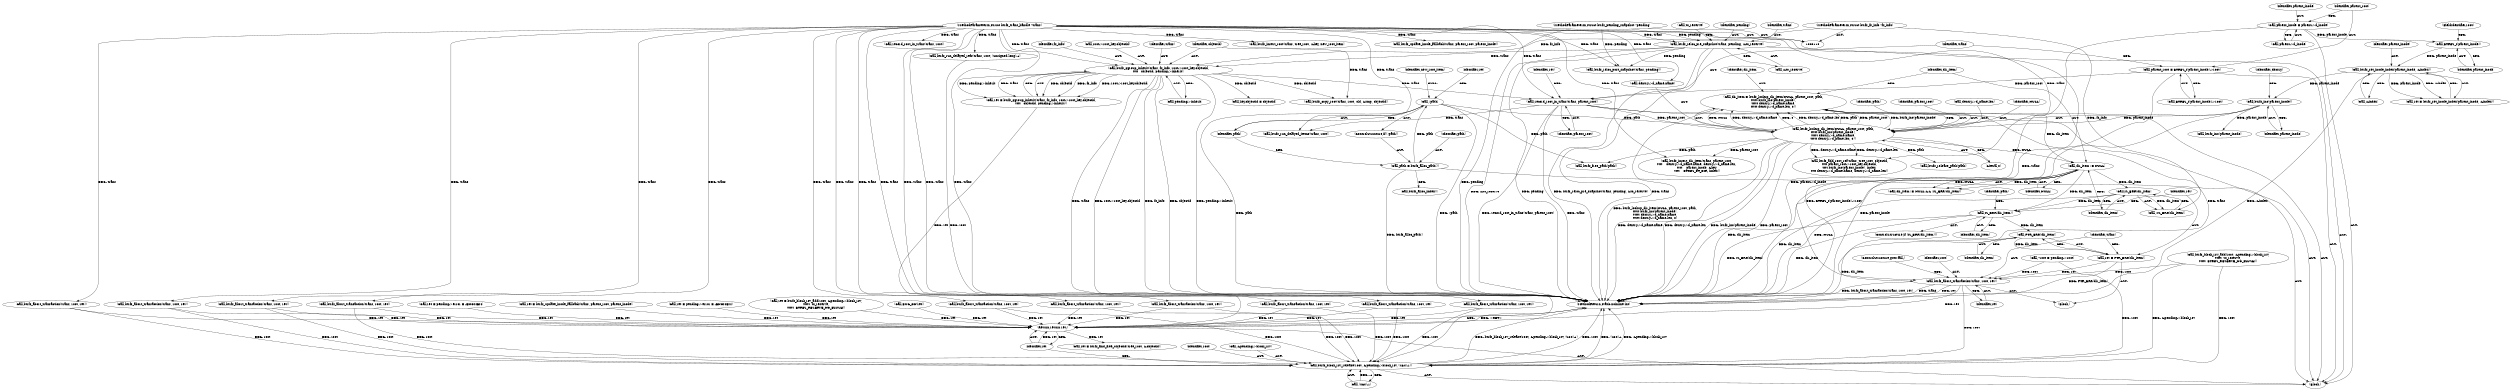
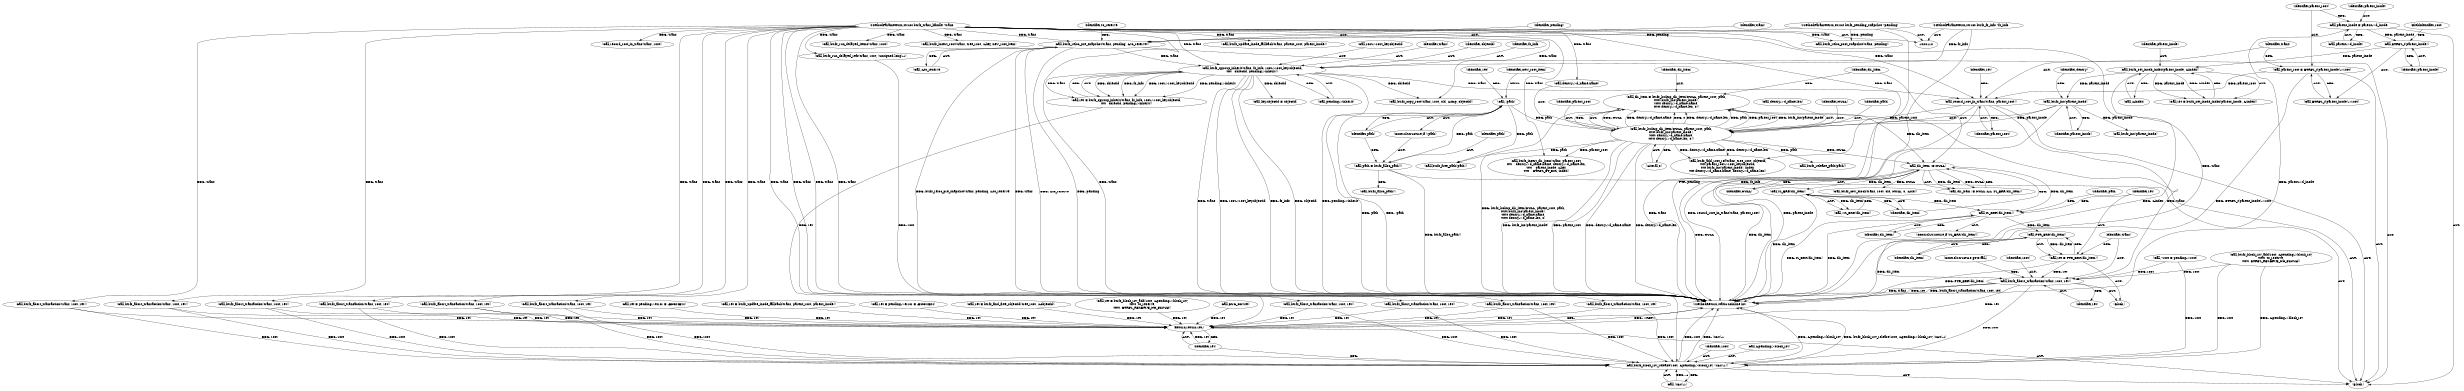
node "(Call,to_reserve)": label "(Call,to_reserve)" -> "(Identifier,to_reserve)"
edge "(Identifier,objectid)" -> "(Call,btrfs_copy_root(trans, root, old, &tmp, objectid))": now "(MethodParameterIn,struct btrfs_trans_handle *trans)" -> "(Call,btrfs_copy_root(trans, root, old, &tmp, objectid))"
edge "(Call,btrfs_reloc_pre_snapshot(trans, pending, &to_reserve))" -> "(Call,btrfs_reloc_post_snapshot(trans, pending))": removed, label "DDG: pending"
edge "(MethodParameterIn,struct btrfs_fs_info *fs_info)" -> "(Call,!IS_ERR(dir_item))": now "(MethodParameterIn,struct btrfs_fs_info *fs_info)" -> "(MethodReturn,static noinline int)"
edge "(Call,BTRFS_I(parent_inode))" -> "(Call,BTRFS_I(parent_inode)->root)": added, label "AST:"
edge "(Call,&index)" -> "(Call,btrfs_set_inode_index(parent_inode, &index))": label "CFG: " -> "AST: "
edge "(Call,record_root_in_trans(trans, parent_root))" -> "(Call,btrfs_run_delayed_items(trans, root))": removed, label "DDG: trans"
edge "(Call,dir_item != NULL && !IS_ERR(dir_item))" -> "(Call,dir_item != NULL)": added, label "CFG:"
edge "(MethodParameterIn,struct btrfs_pending_snapshot *pending)" -> "(MethodReturn,static noinline int)": label "DDG: pending" -> "PTR: pending"
node "(Call,btrfs_alloc_index())": label "(Call,btrfs_alloc_index())" -> "(Call,btrfs_alloc_path())"
node "(Call,btrfs_cow_block(trans, root, old, NULL, 0, &old))": added
edge "(Return,return ret;)" -> "(Call,ret = btrfs_find_free_objectid(tree_root, &objectid))": reversed
